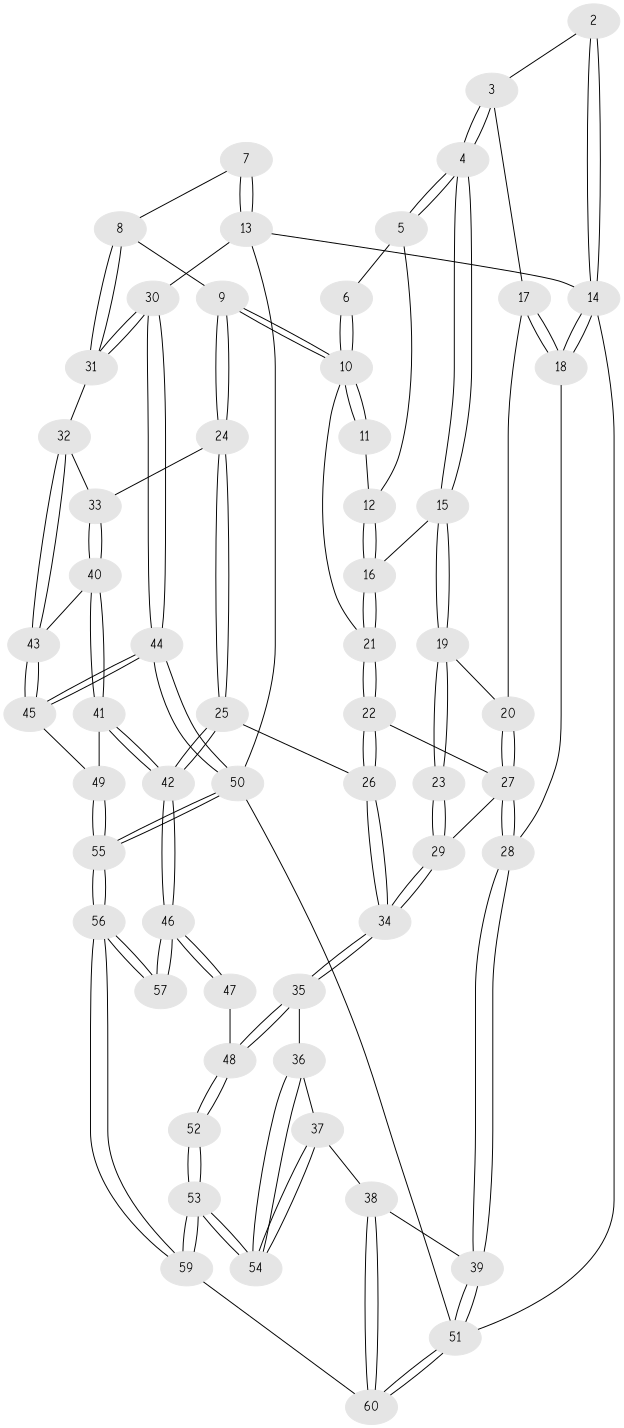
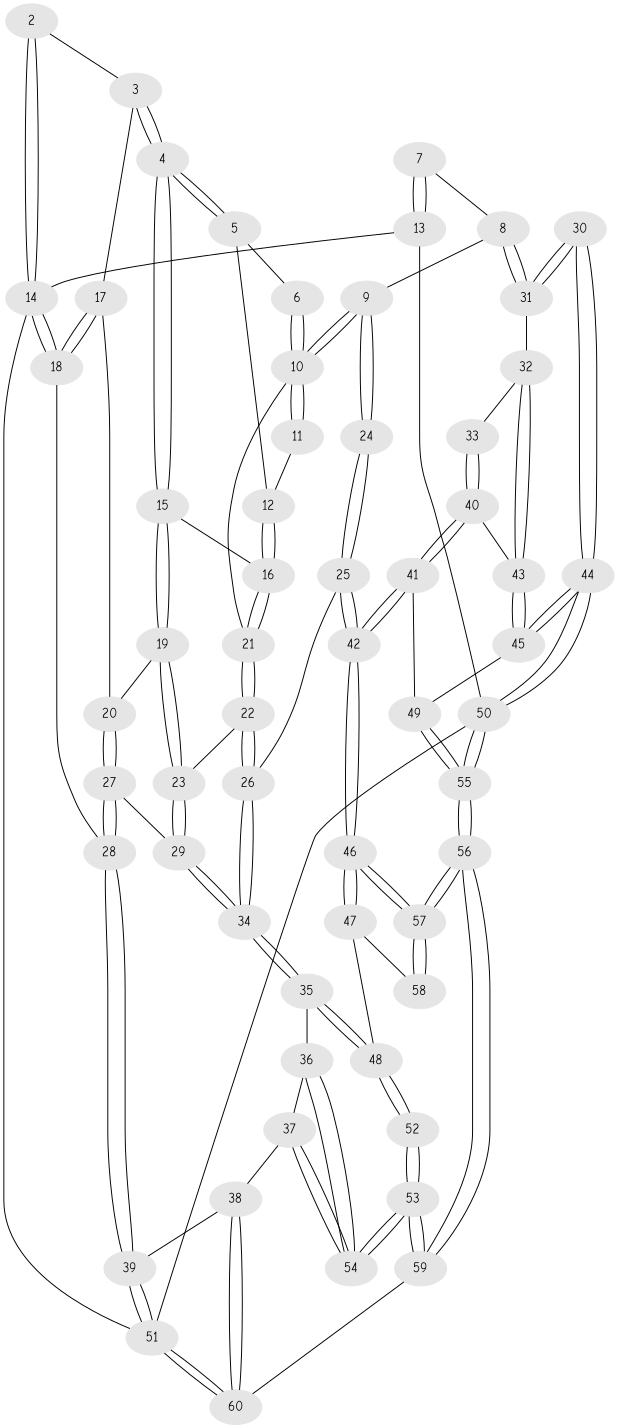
edge "13" -- "30": removed
edge "24" -- "33": removed
edge "22" -- "27": now "22" -- "23"
node "58": added
